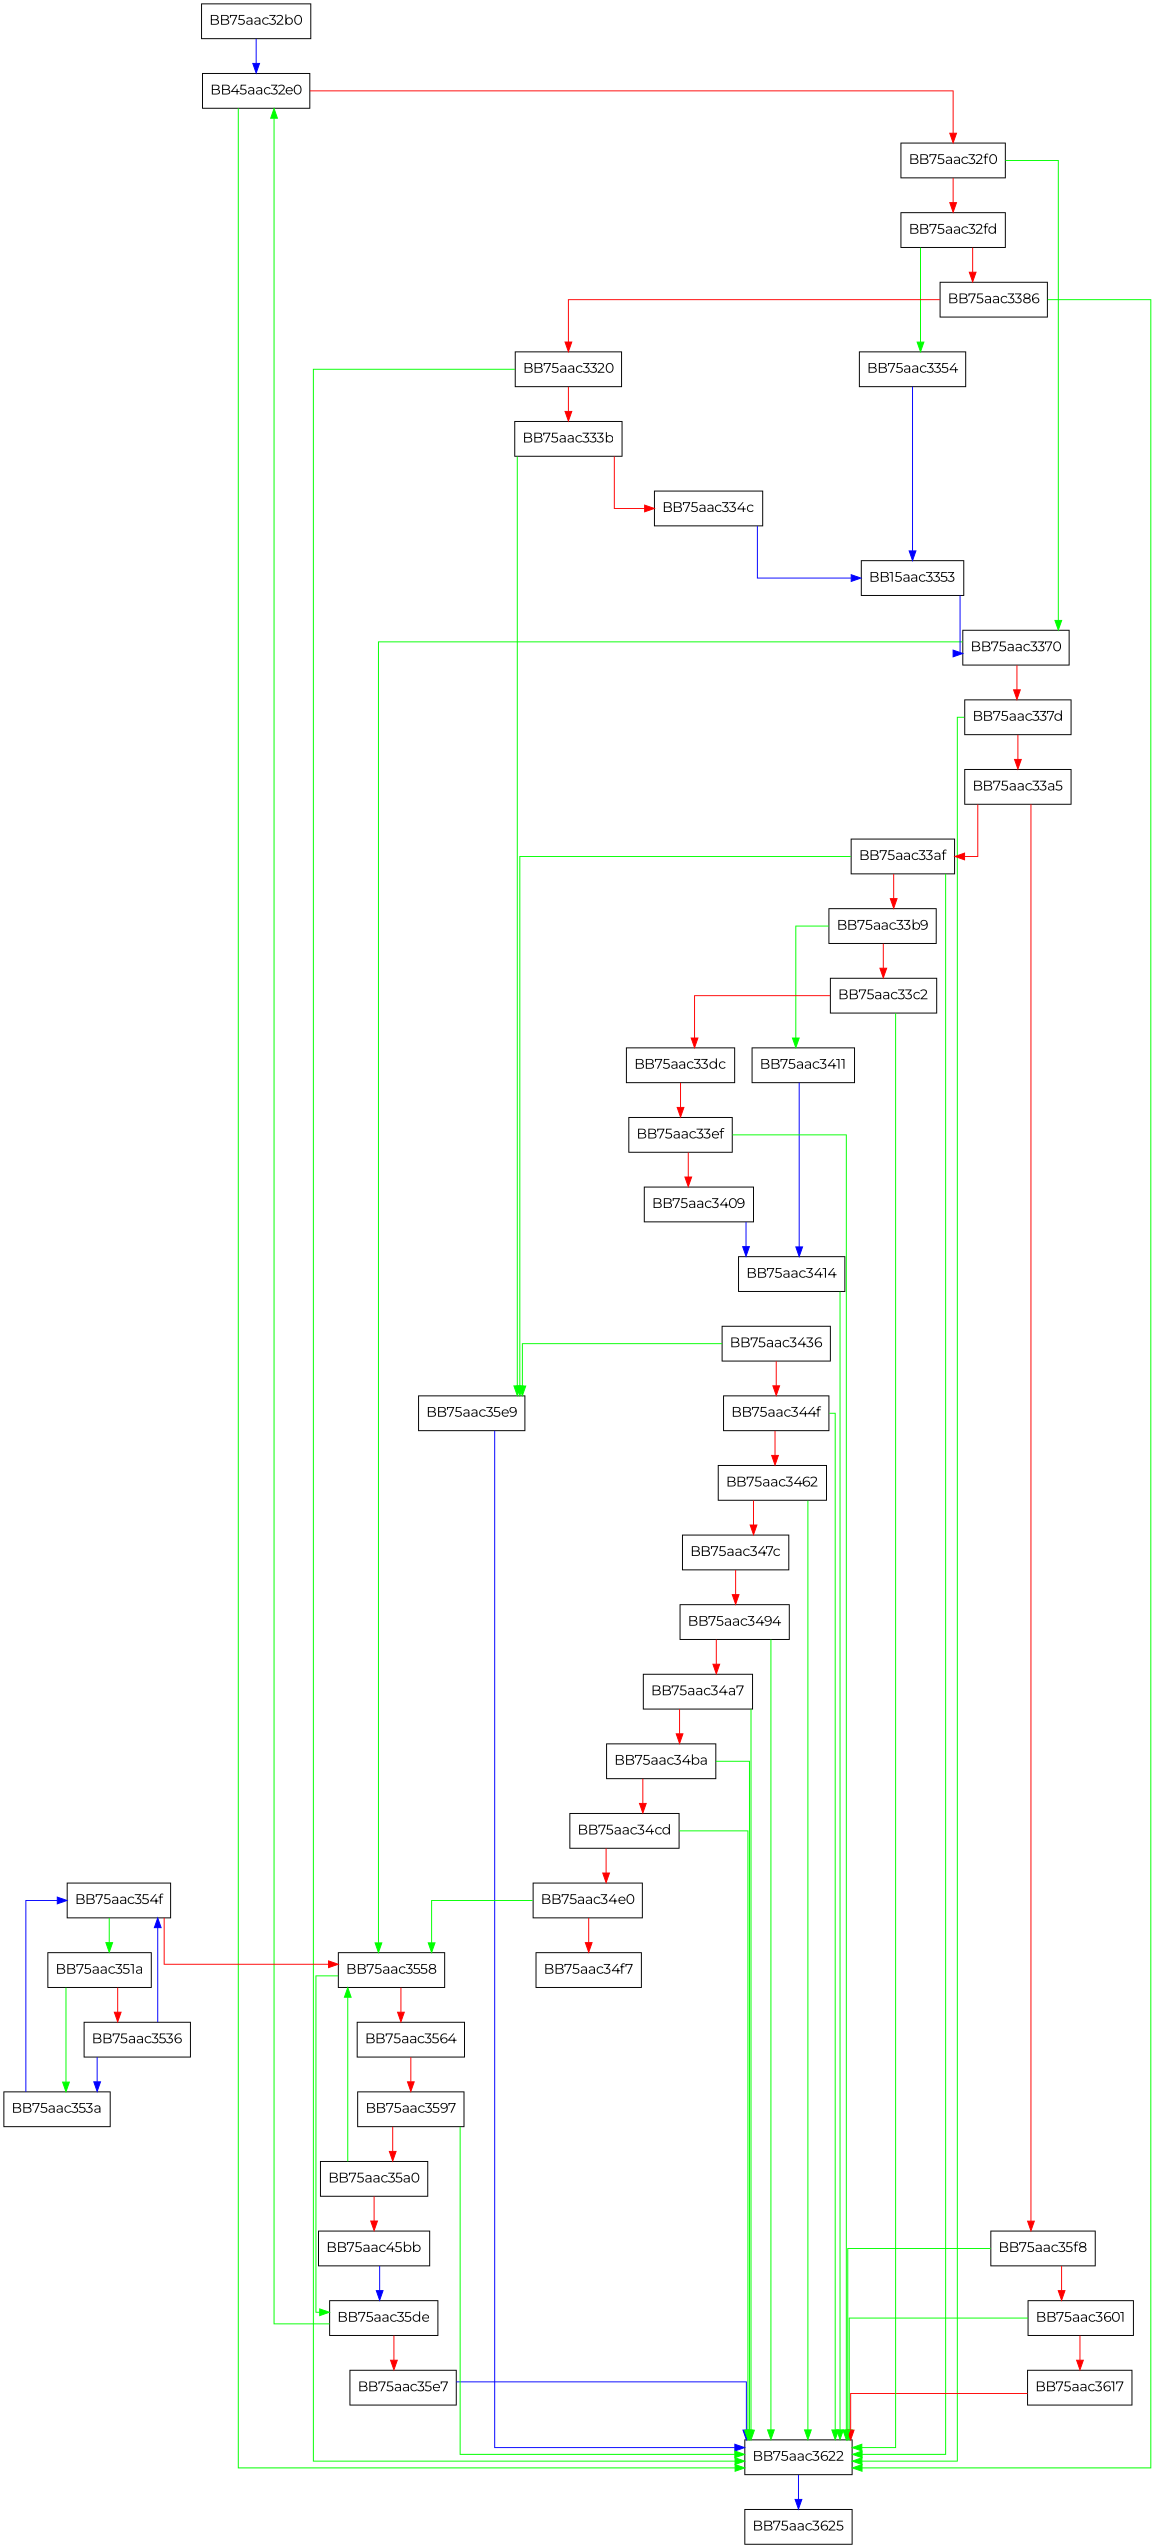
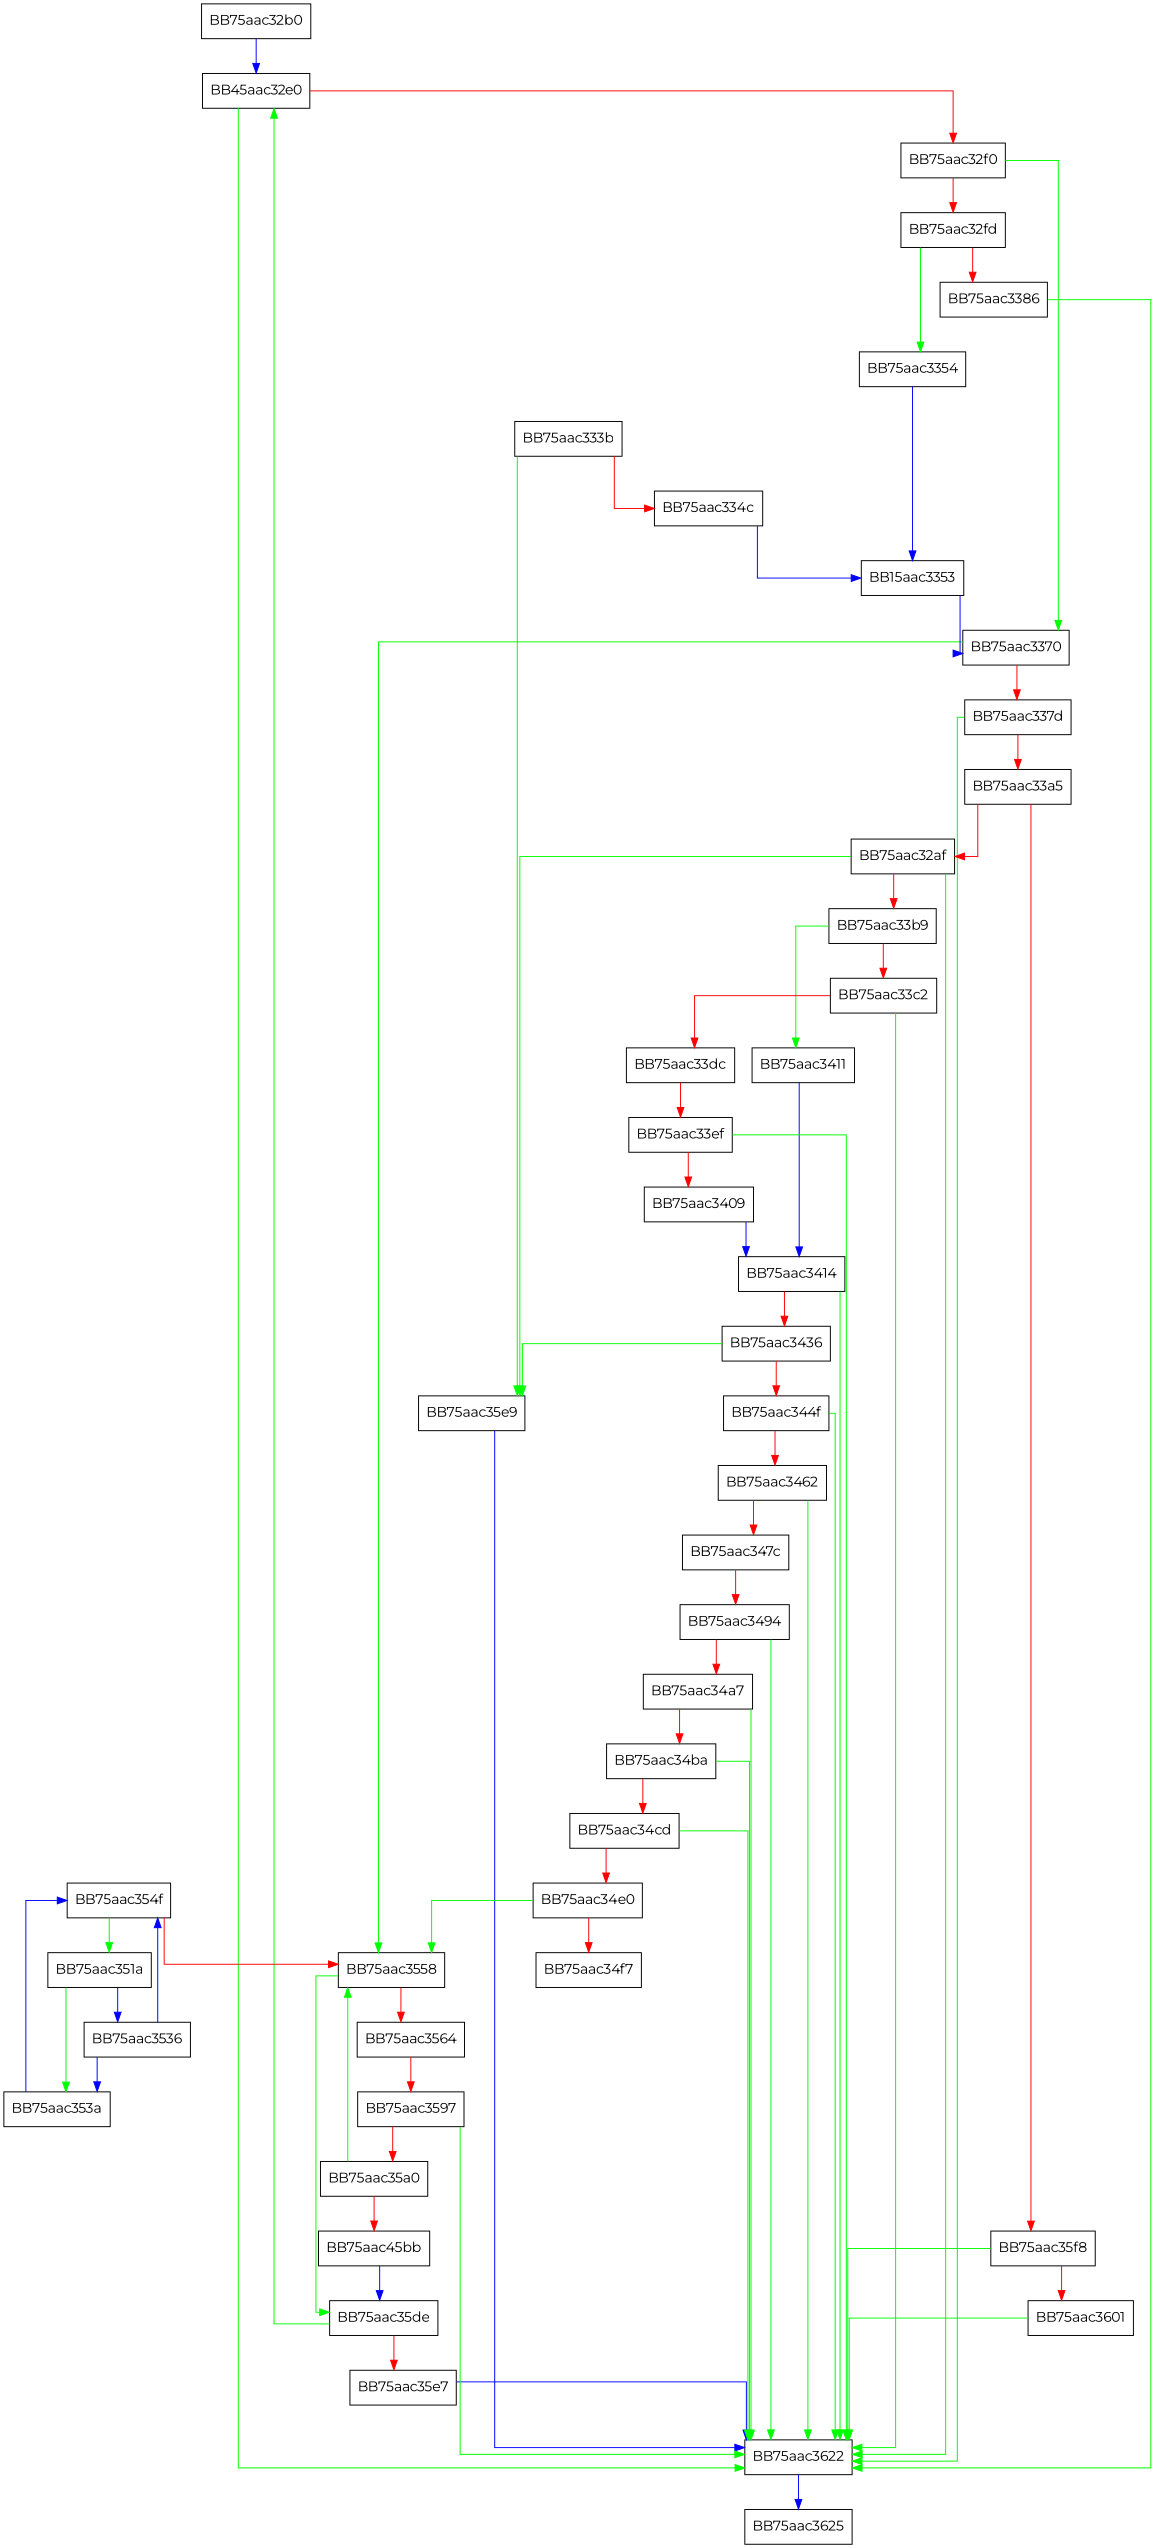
node "BB75aac3320": removed
node "BB75aac33af": label "BB75aac33af" -> "BB75aac32af"
edge "BB75aac3414" -> "BB75aac3436": added
edge "BB75aac351a" -> "BB75aac3536": color red -> blue
node "BB75aac3617": removed
